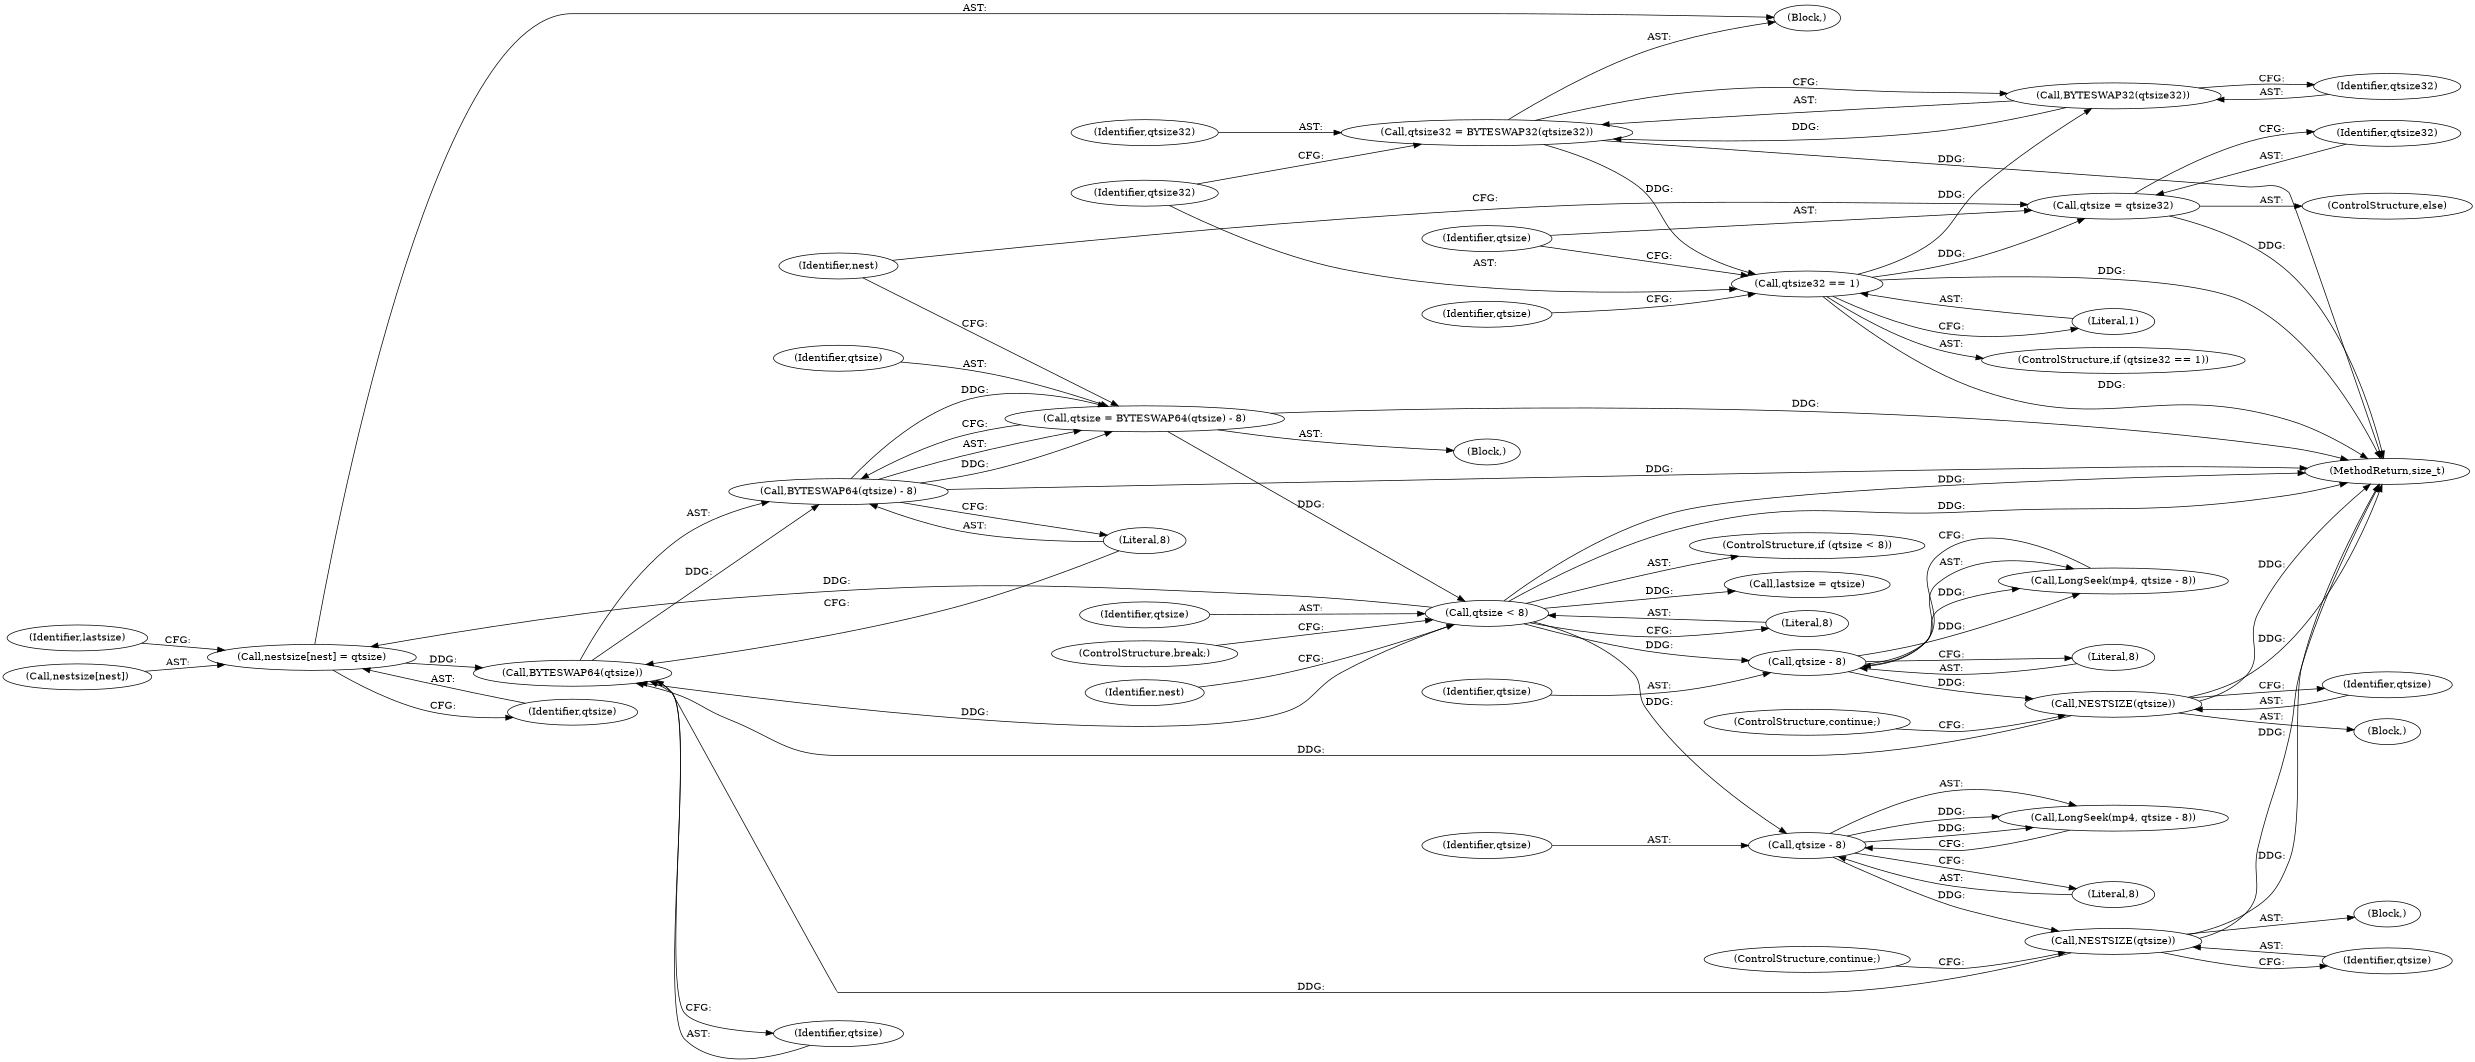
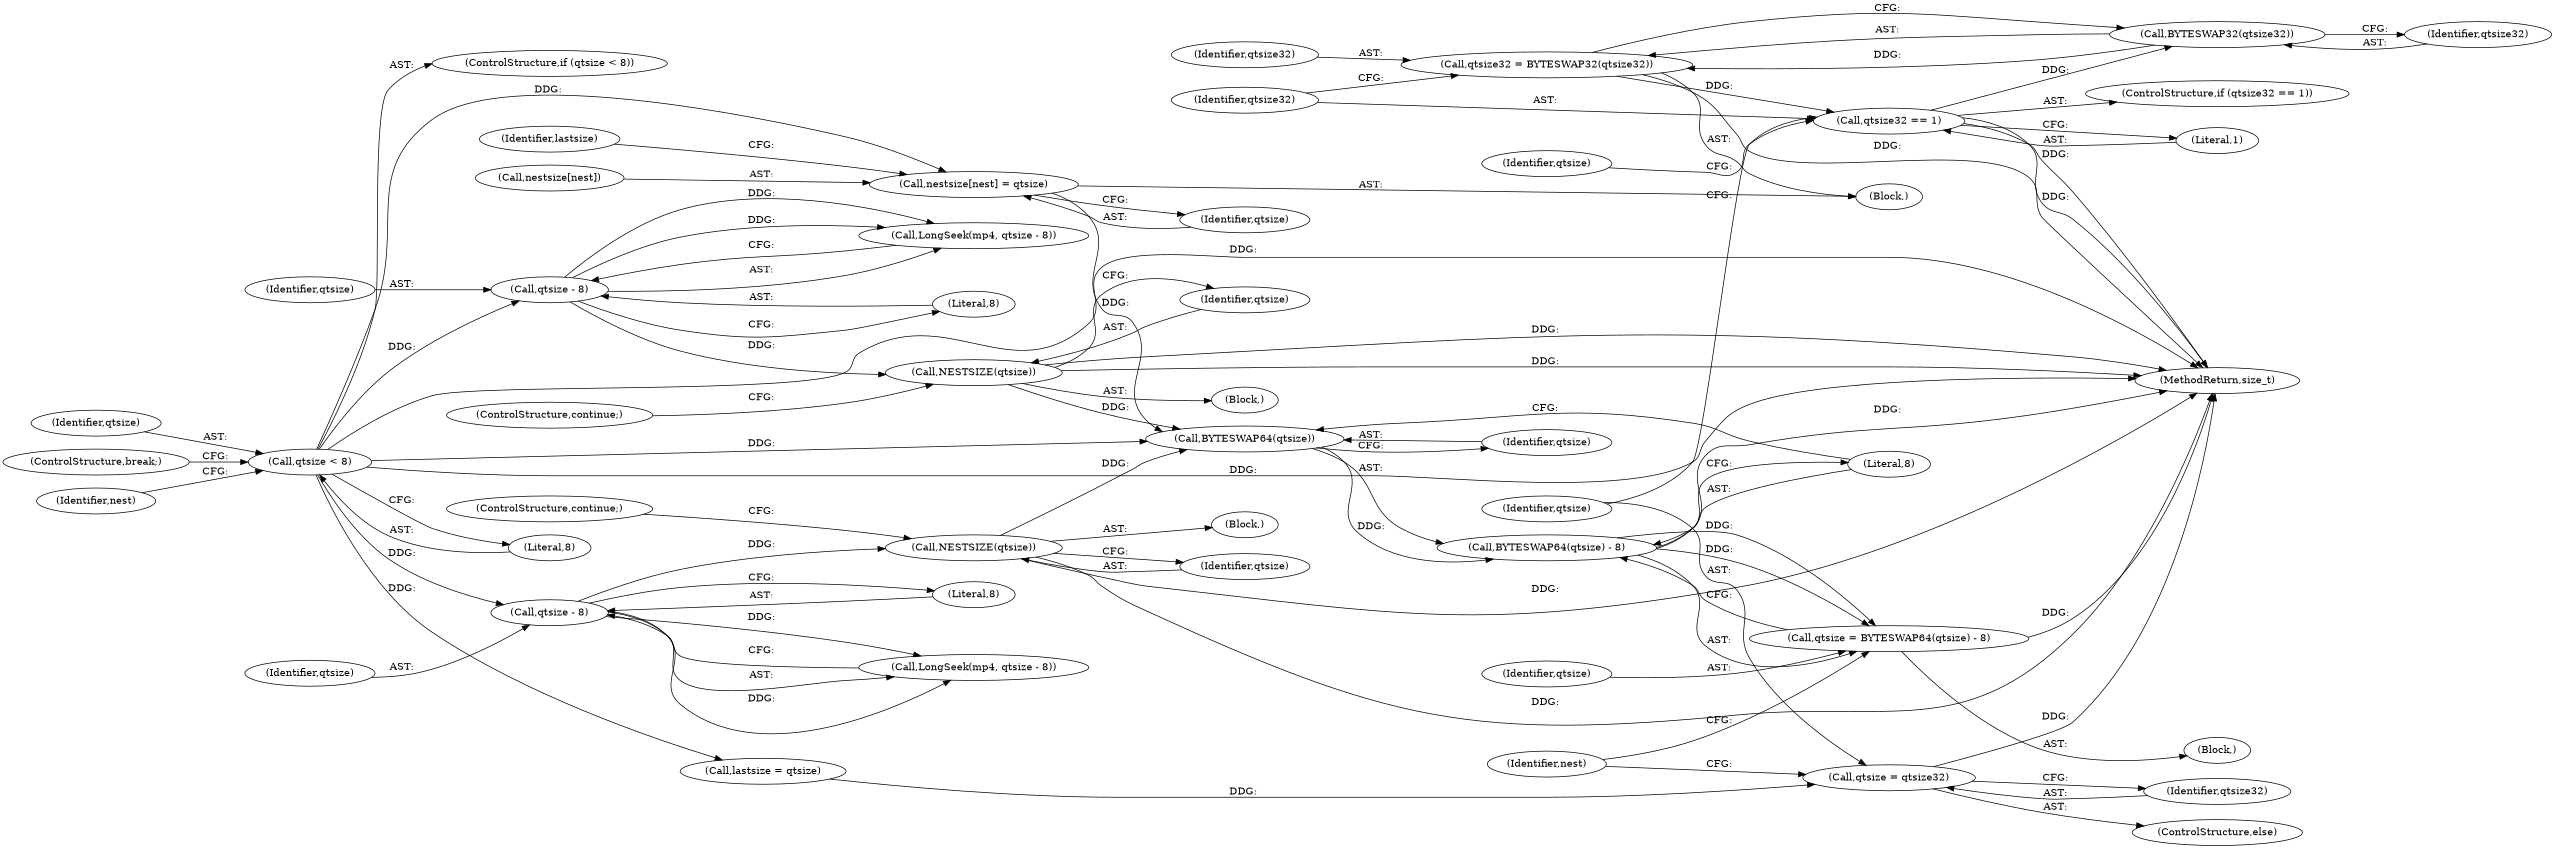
edge "(Call,qtsize32 == 1)" -> "(Call,qtsize = qtsize32)": now "(Call,lastsize = qtsize)" -> "(Call,qtsize = qtsize32)"
edge "(Call,qtsize = BYTESWAP64(qtsize) - 8)" -> "(Call,qtsize < 8)": removed, label "DDG:"
